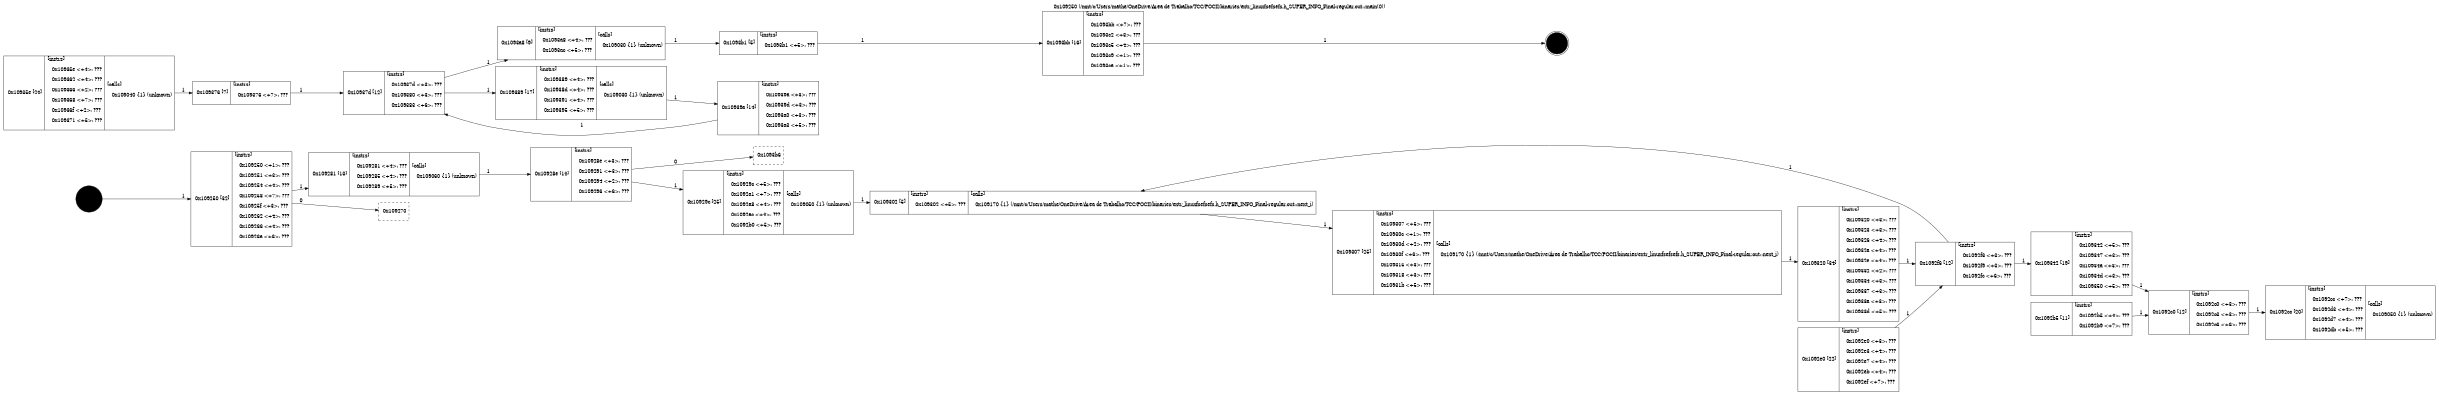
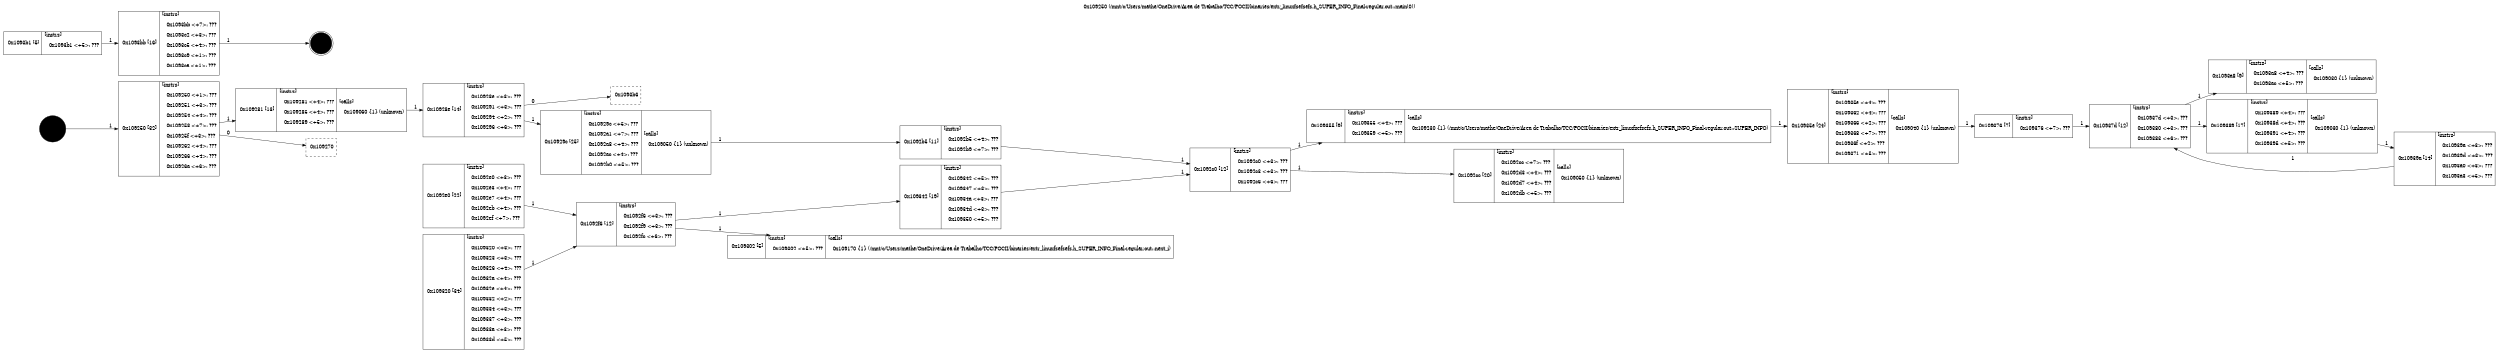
edge "0x1093a8 [9]" -> "0x1093b1 [5]": removed, label "1"
node "0x109355 [9]": added
edge "0x10929c [25]" -> "0x109302 [5]": now "0x10929c [25]" -> "0x1092b5 [11]"
node "0x109307 [25]": removed
